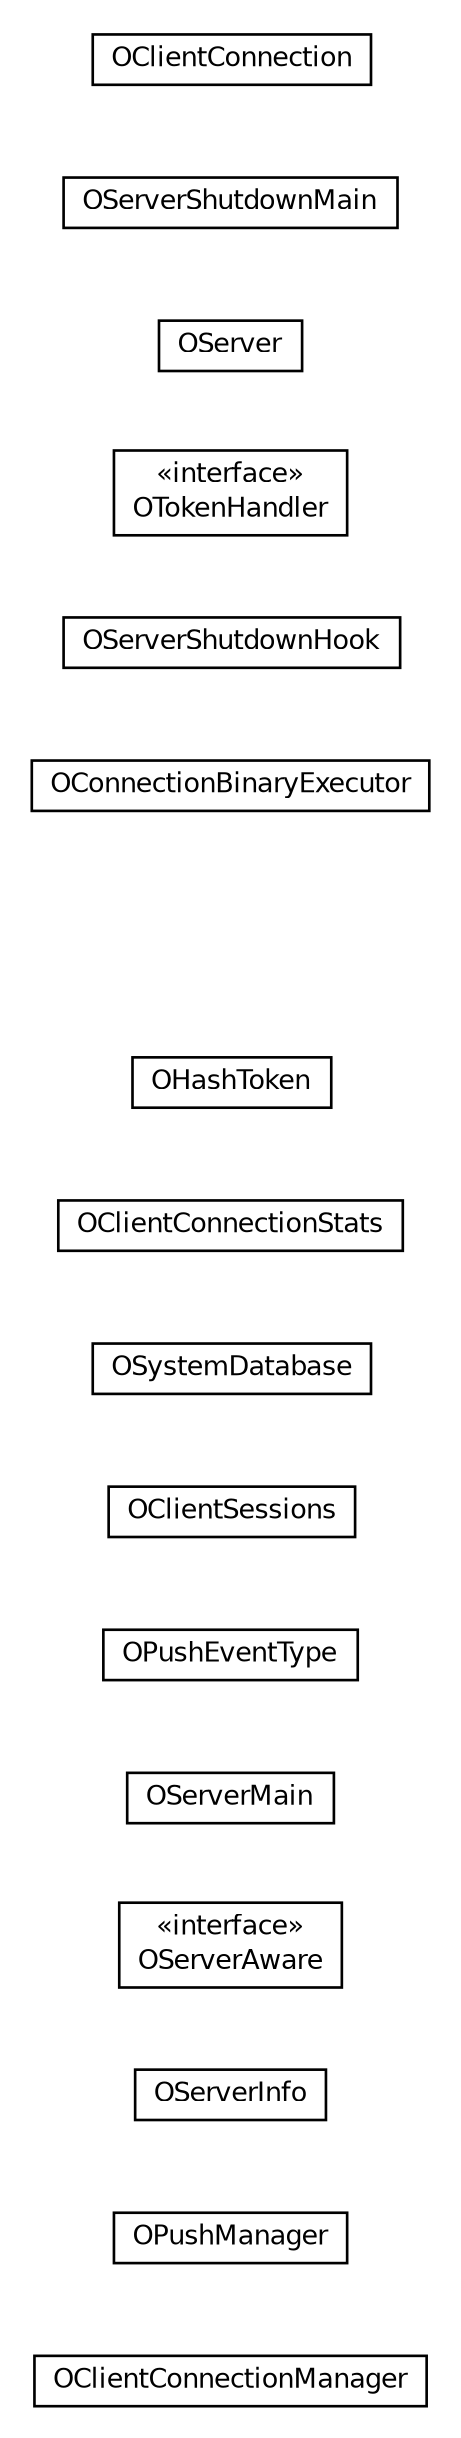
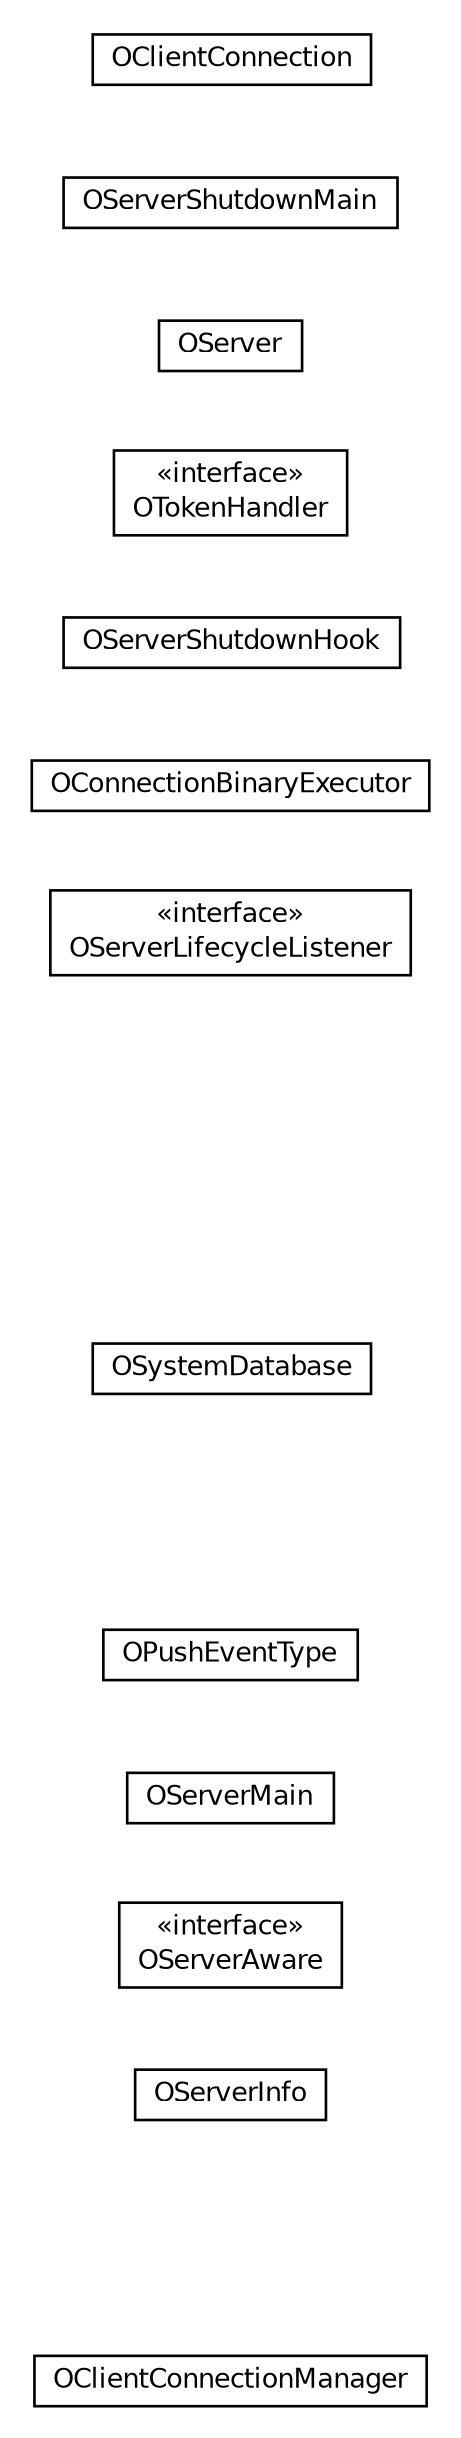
node "OServerLifecycleListener": added
node "OHashToken": removed
node "OClientConnectionStats": removed
node "OClientSessions": removed
node "OPushManager": removed
